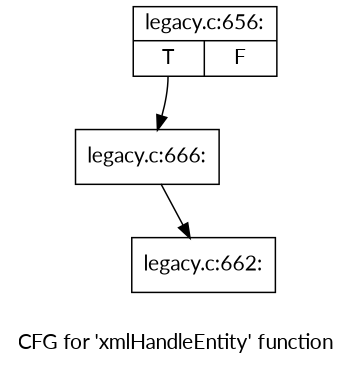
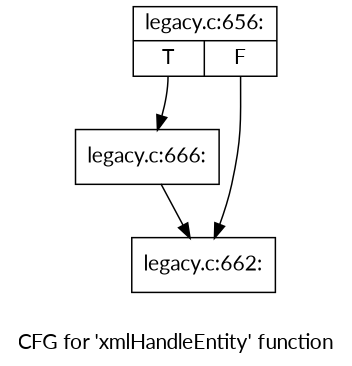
edge "legacy.c:656:" -> "legacy.c:662:": added
